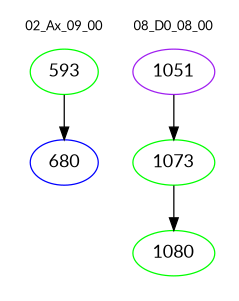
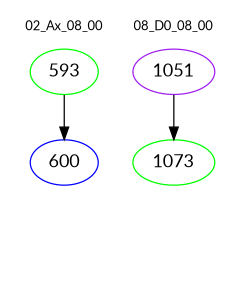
cluster "02_Ax_09_00": label "02_Ax_09_00" -> "02_Ax_08_00"
node "680": label "680" -> "600"
node "1080": removed
